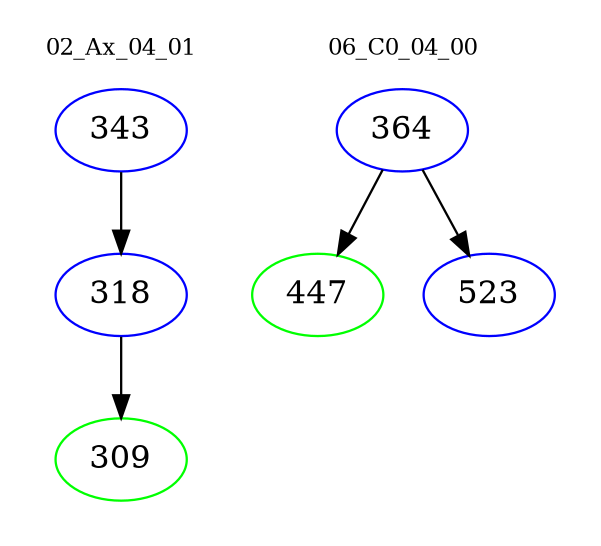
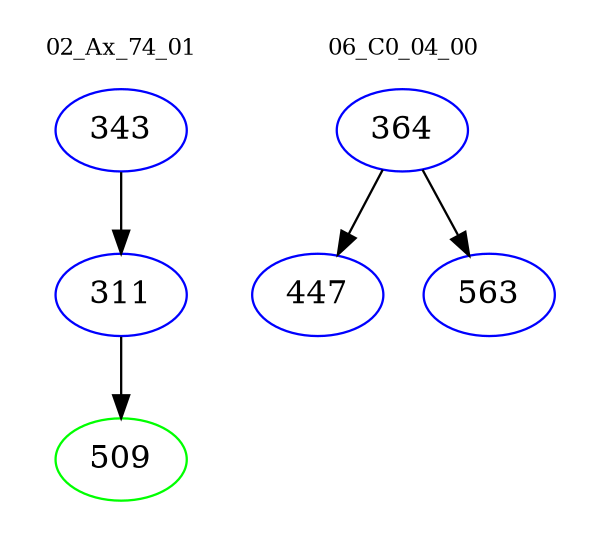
cluster "02_Ax_04_01": label "02_Ax_04_01" -> "02_Ax_74_01"
node "318": label "318" -> "311"
node "447": color green -> blue
node "523": label "523" -> "563"
node "309": label "309" -> "509"
